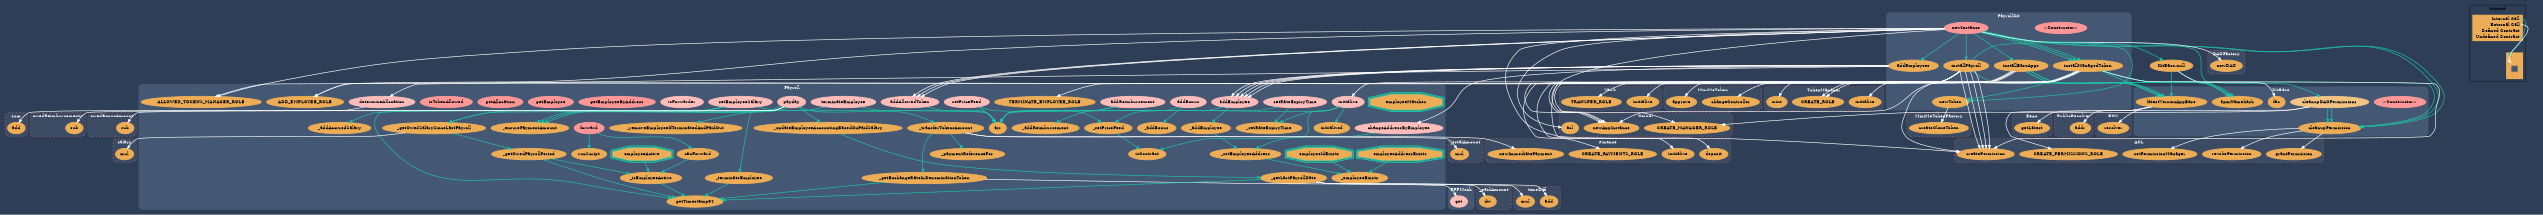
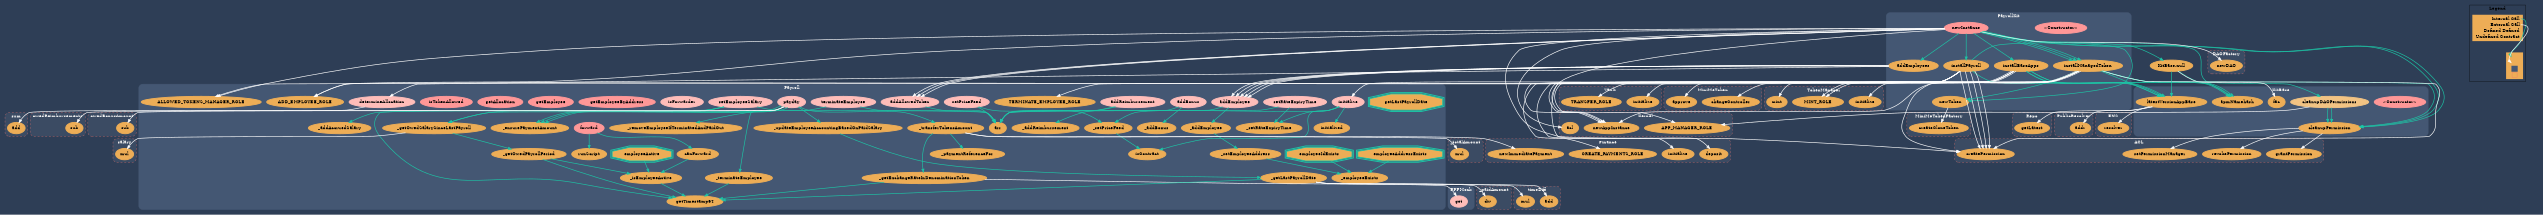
node "Internal Call": text "Defined Contract" -> "Defined Defined"
node "employeeMatches": label "employeeMatches" -> "getLastPayrollDate"
node "CREATE_ROLE": label "CREATE_ROLE" -> "MINT_ROLE"
node "changeAddressByEmployee": removed
node "CREATE_MANAGER_ROLE": label "CREATE_MANAGER_ROLE" -> "APP_MANAGER_ROLE"
node "CREATE_PERMISSIONS_ROLE": removed
